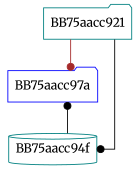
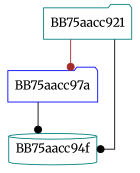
edge "BB75aacc94f" -> "BB75aacc97a": reversed
